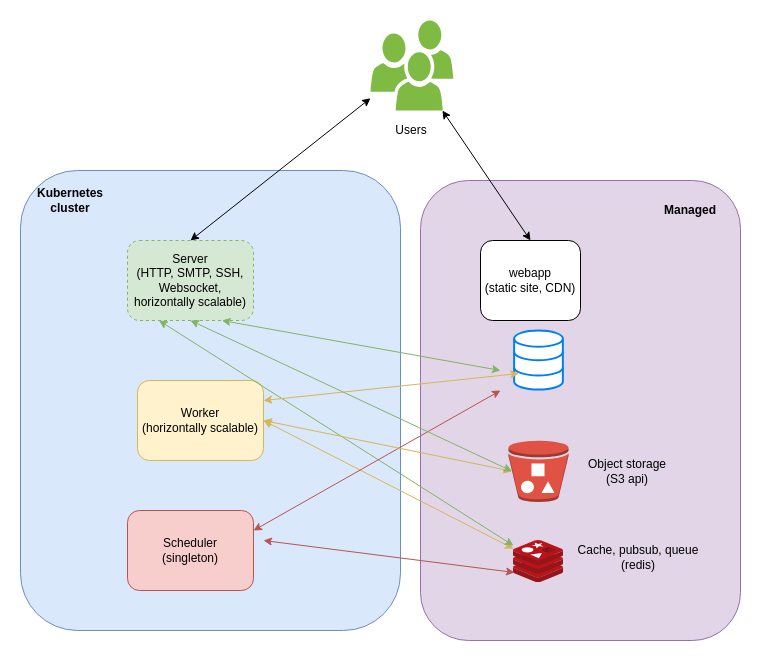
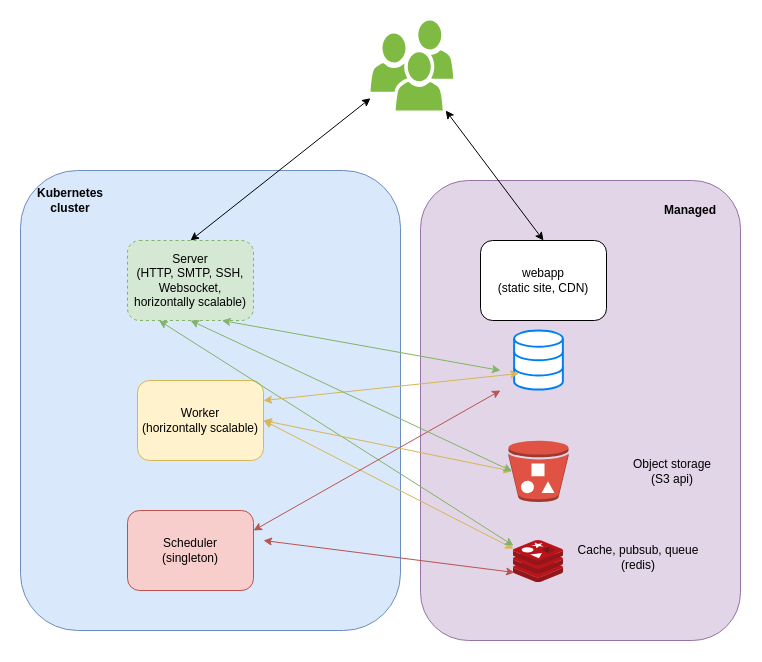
node "Users": removed
node "webapp (static site, CDN)": size 100x80 -> 126x80
node "Object storage (S3 api)": moved (627, 471) -> (672, 471)
